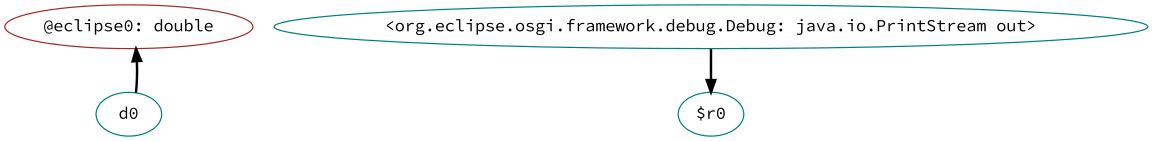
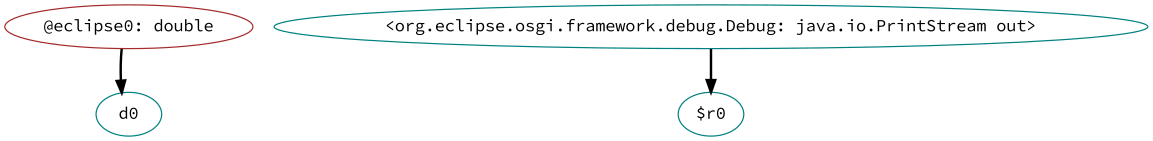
edge "d0" -> "@eclipse0: double": reversed
